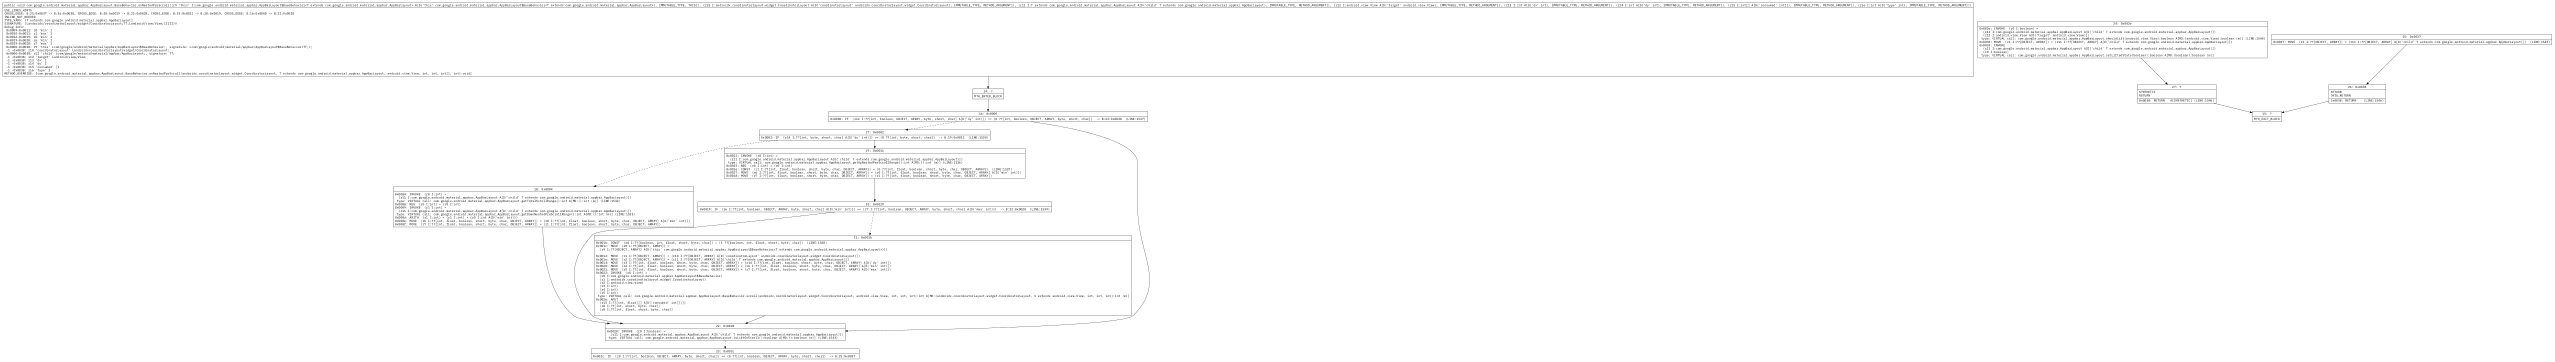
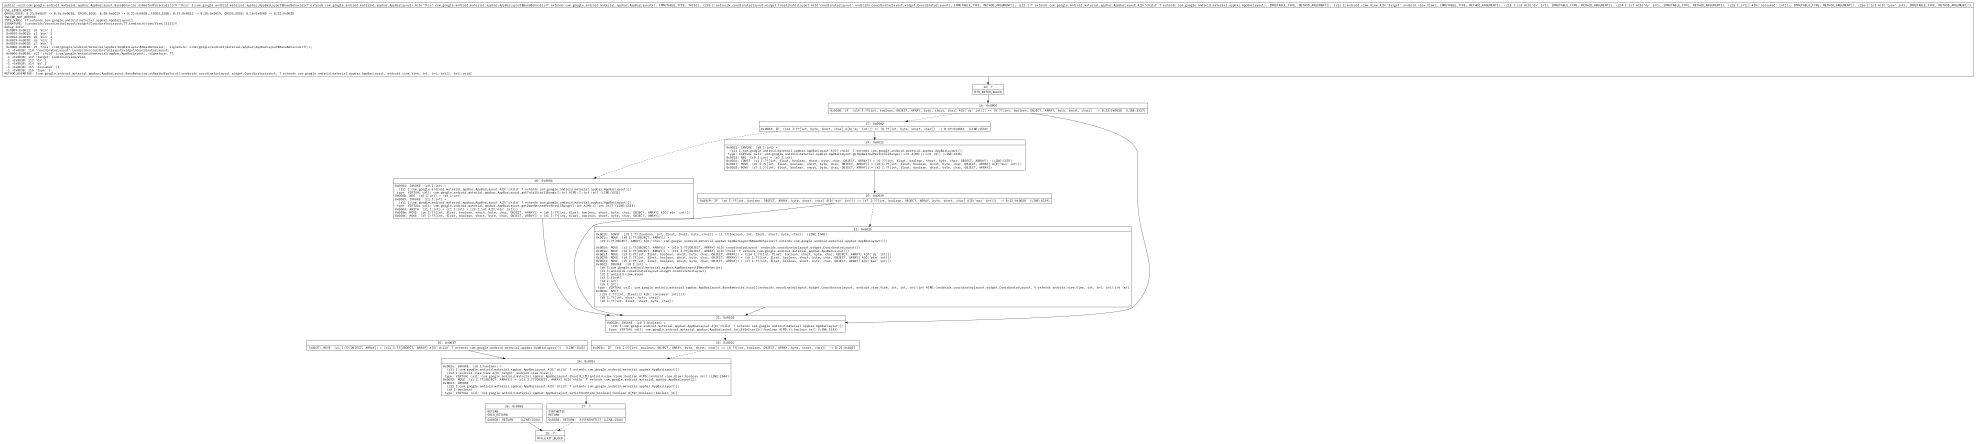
edge "25: 0x0037" -> "26: 0x0038": now "25: 0x0037" -> "24: 0x002e"
edge "27: ?" -> "15: ?": style solid -> dashed
node "21: 0x001b": text "(r3 I:int)" -> "(r3 I:float)"
edge "23: 0x002c" -> "24: 0x002e": added
